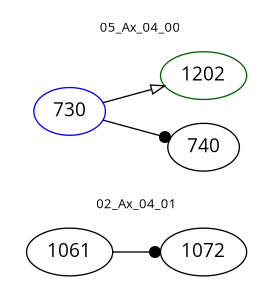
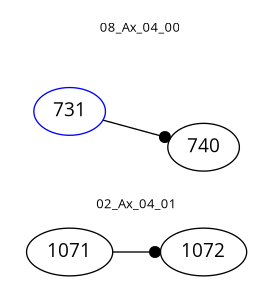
cluster "05_Ax_04_00": label "05_Ax_04_00" -> "08_Ax_04_00"
node "1202": removed
node "730": label "730" -> "731"
node "1061": label "1061" -> "1071"
